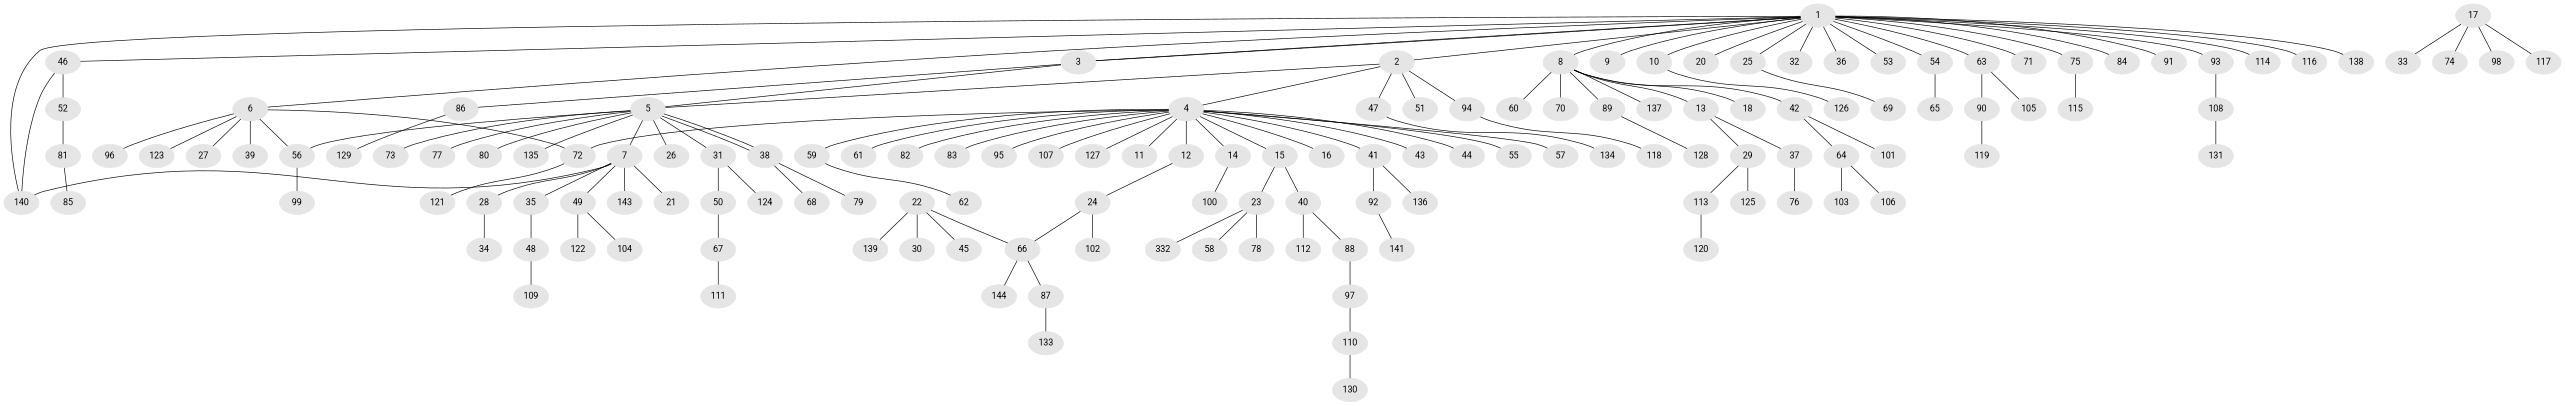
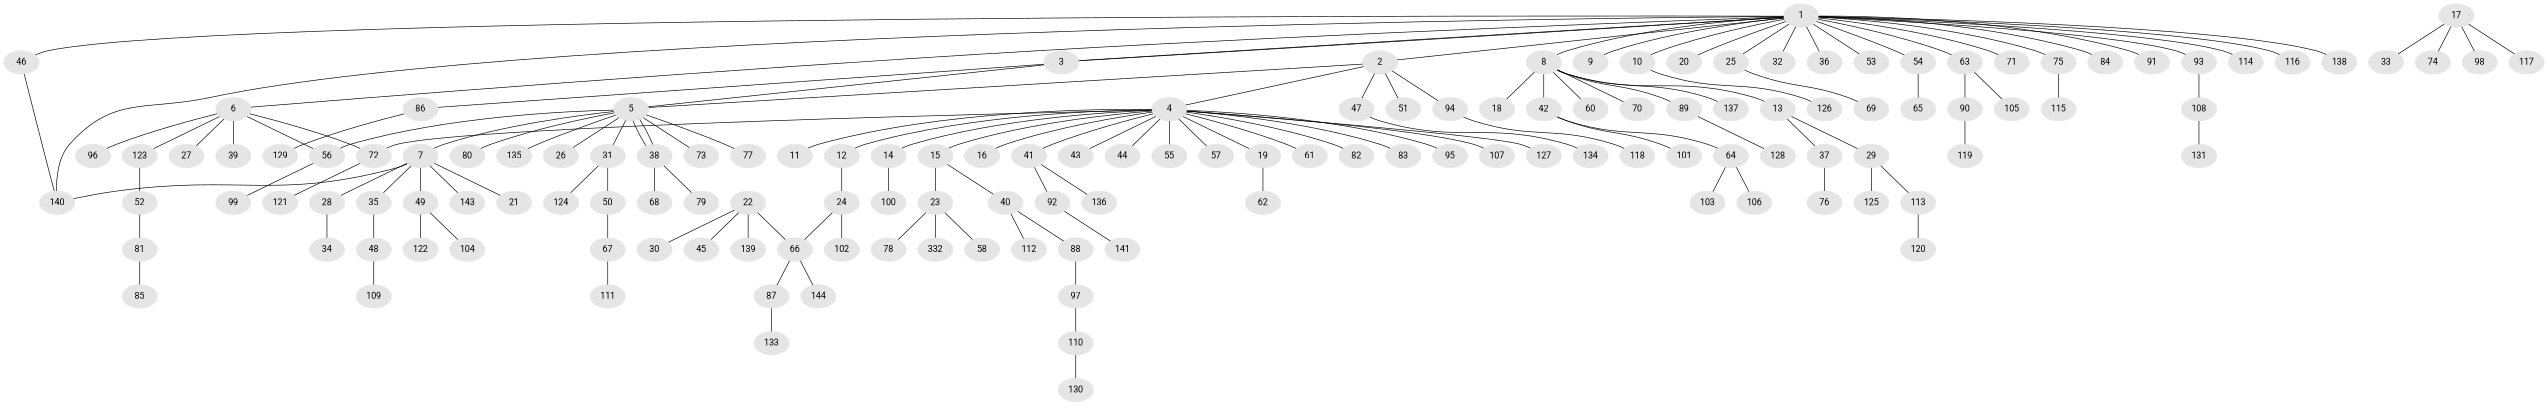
edge "46" -- "52": now "123" -- "52"
node "59": label "59" -> "19"
